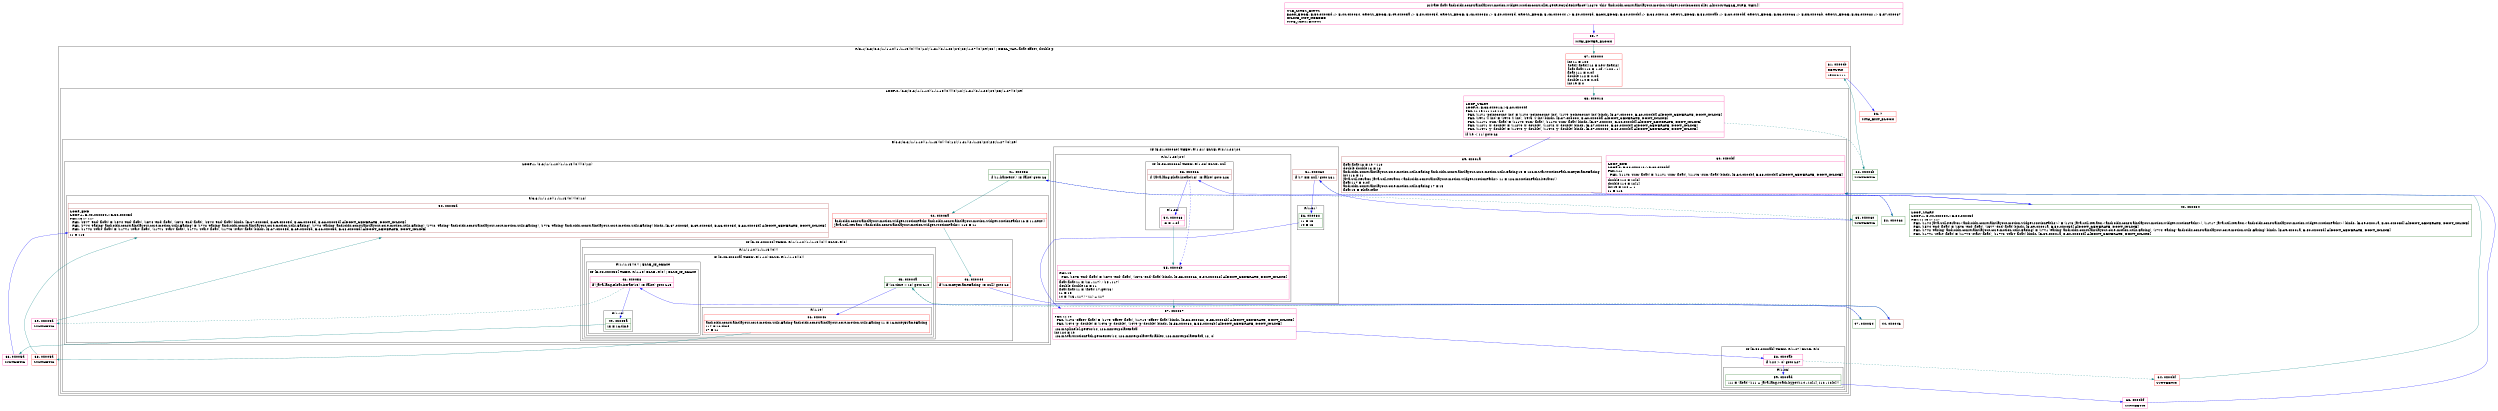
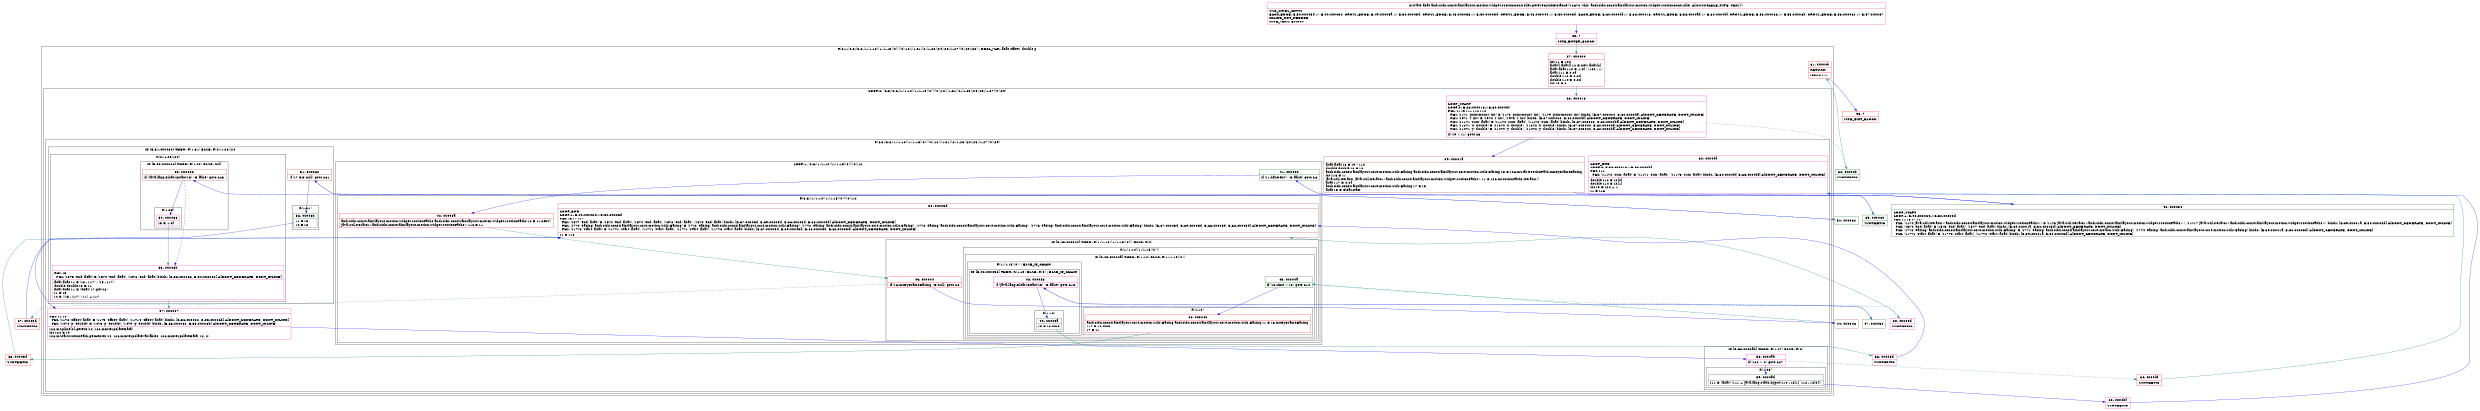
edge "41: 0x0038" -> "42: 0x003a": color teal -> blue
node "67: 0x005d": added
